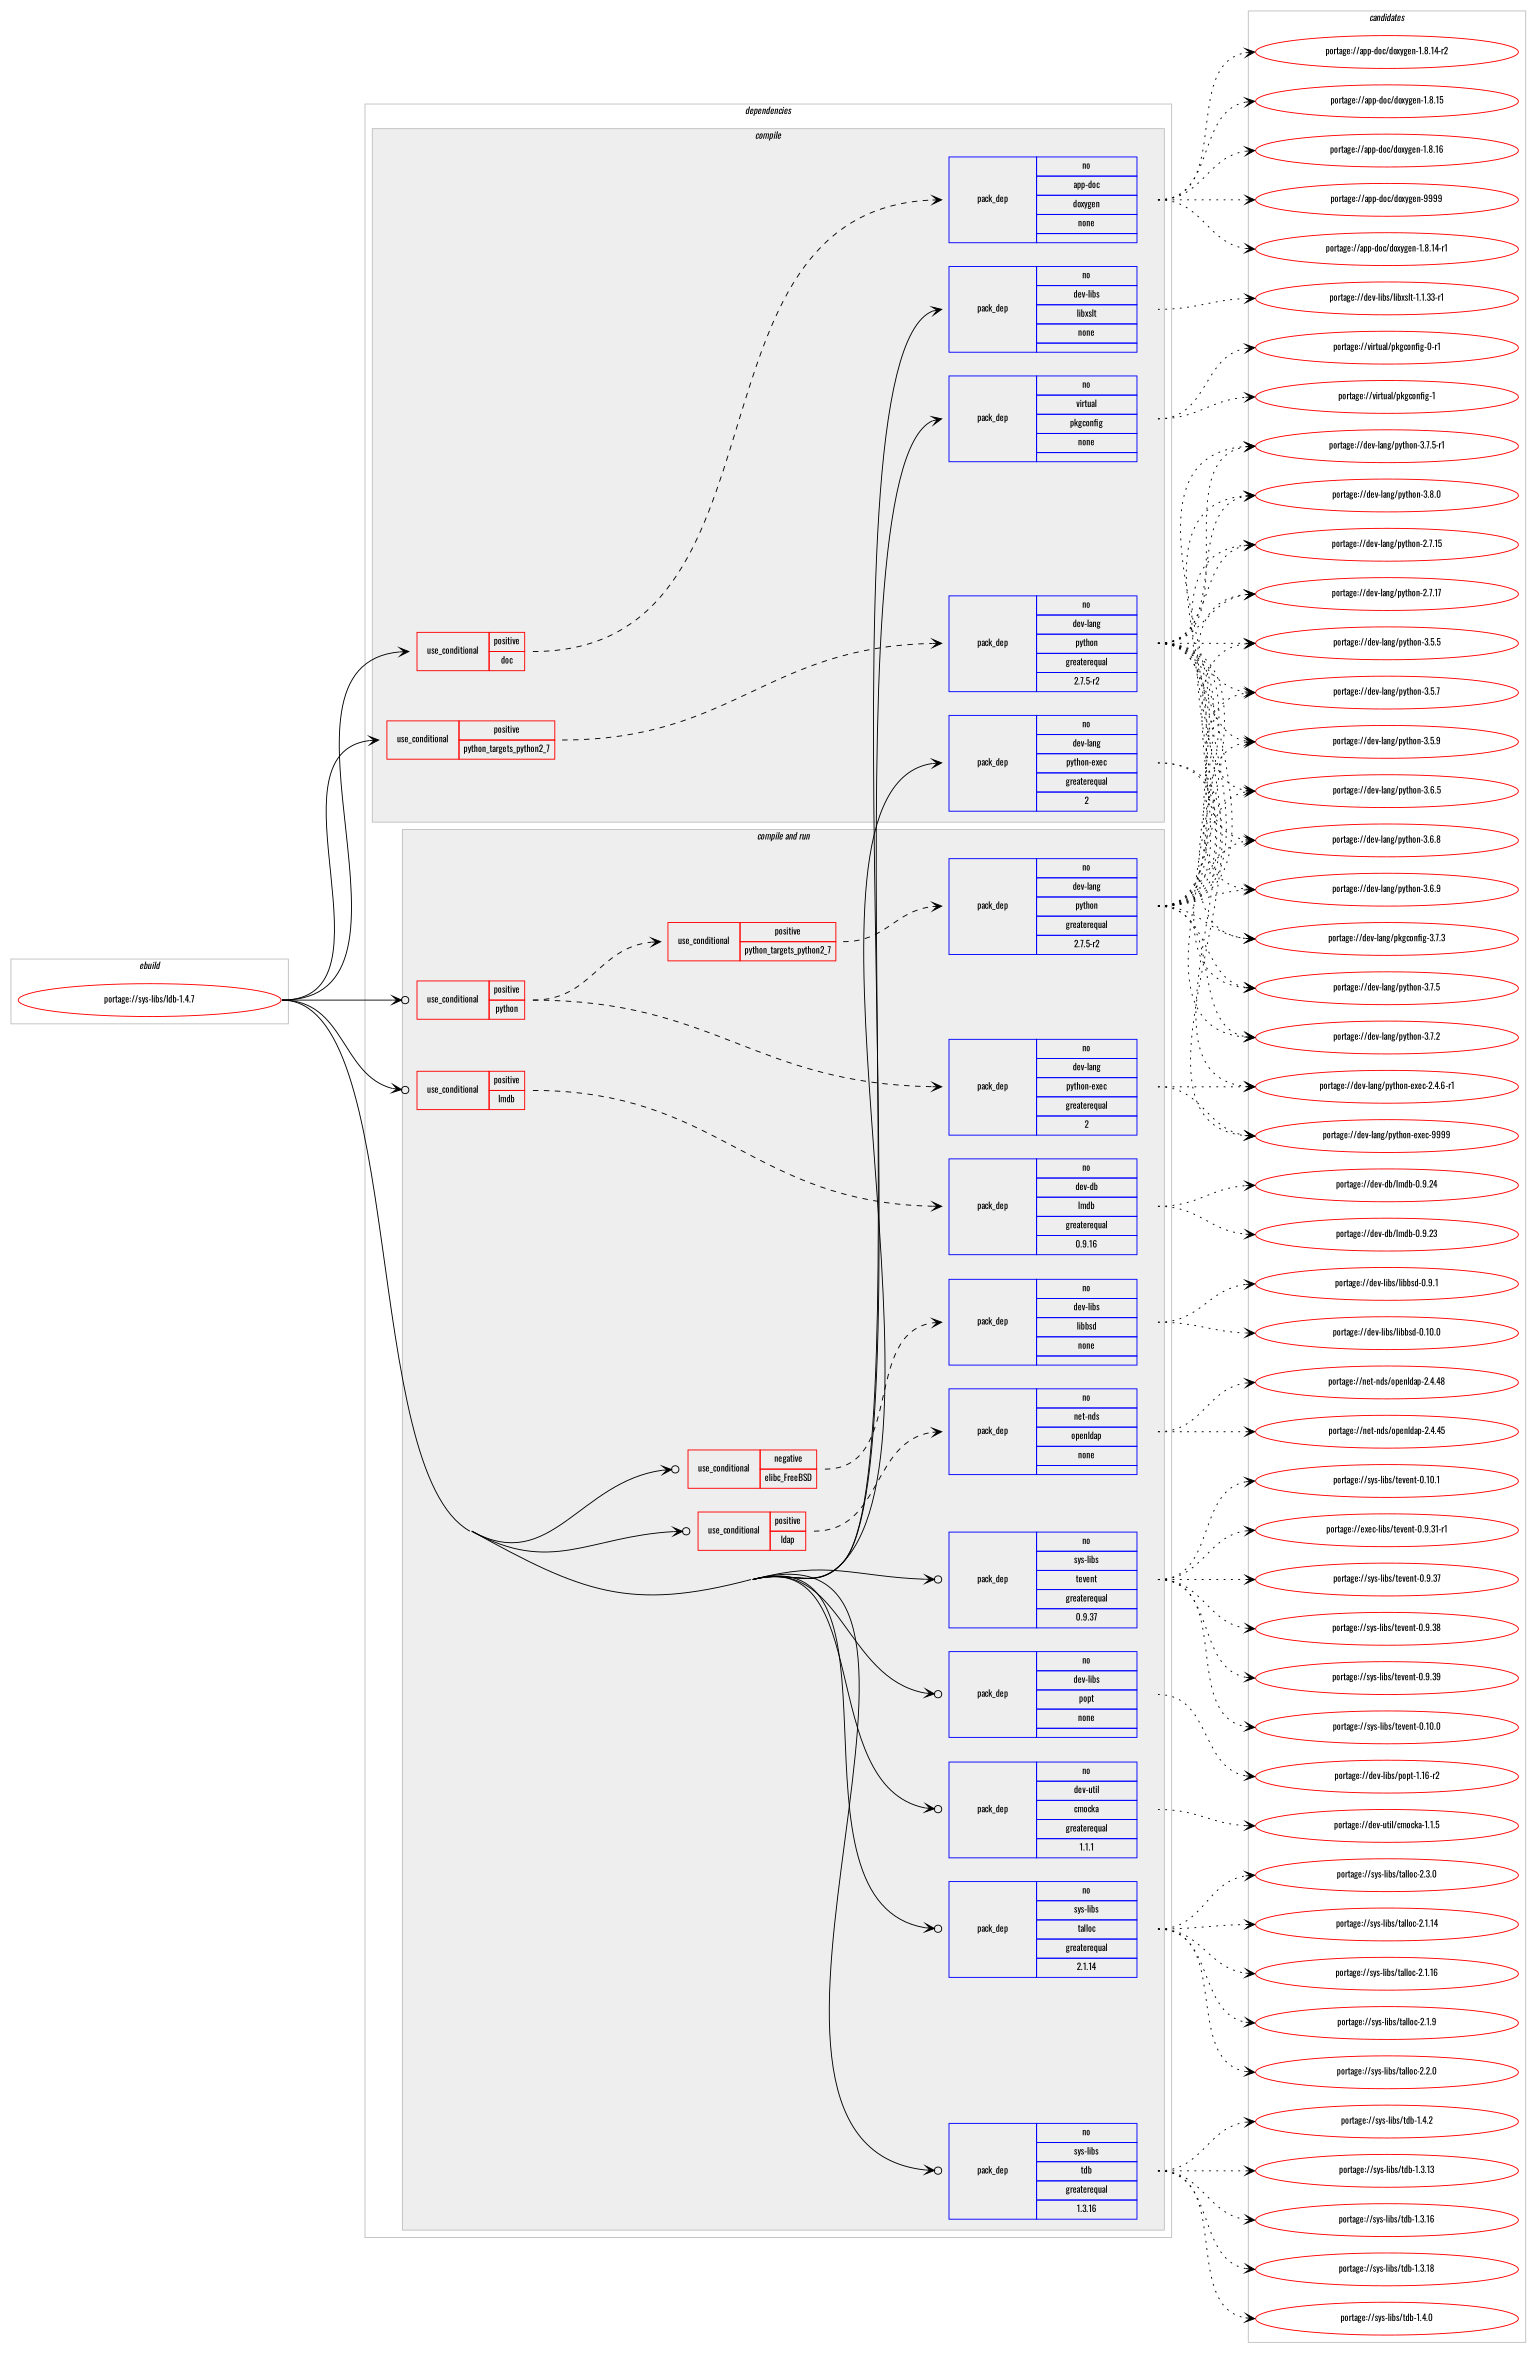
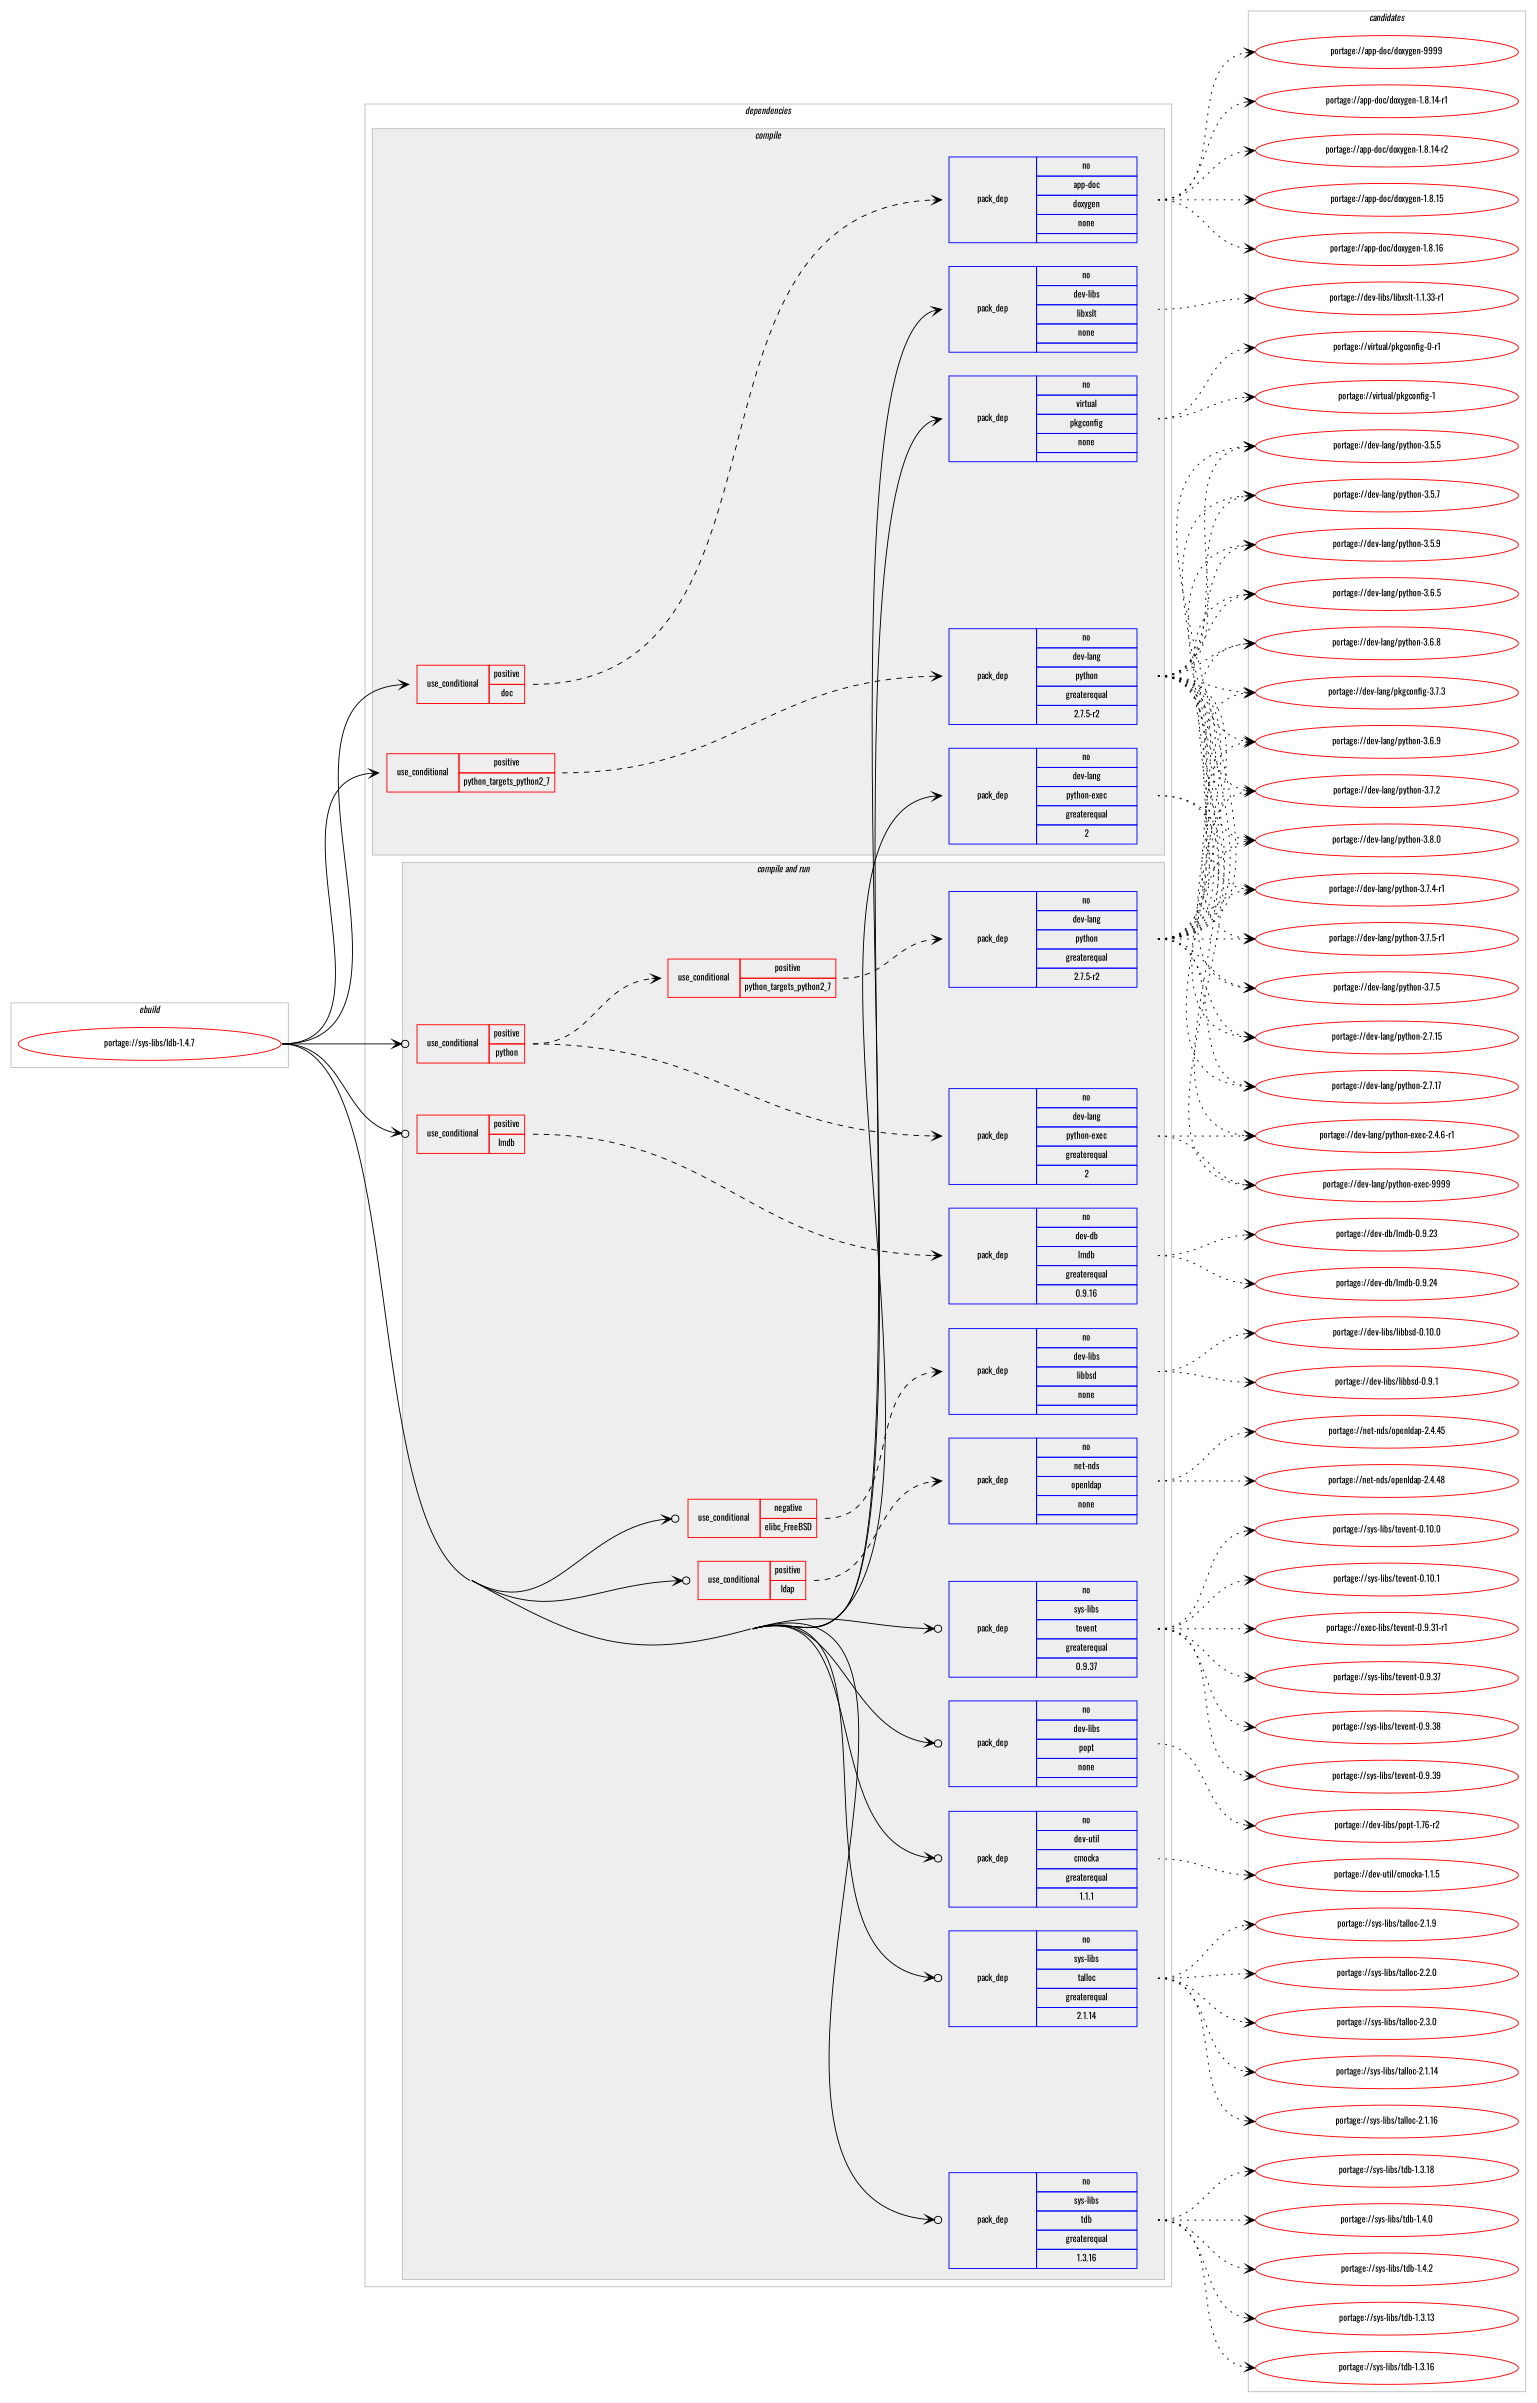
node "portage://dev-lang/python-3.7.4-r1": added
node "portage://dev-libs/popt-1.16-r2": label "portage://dev-libs/popt-1.16-r2" -> "portage://dev-libs/popt-1.76-r2"
